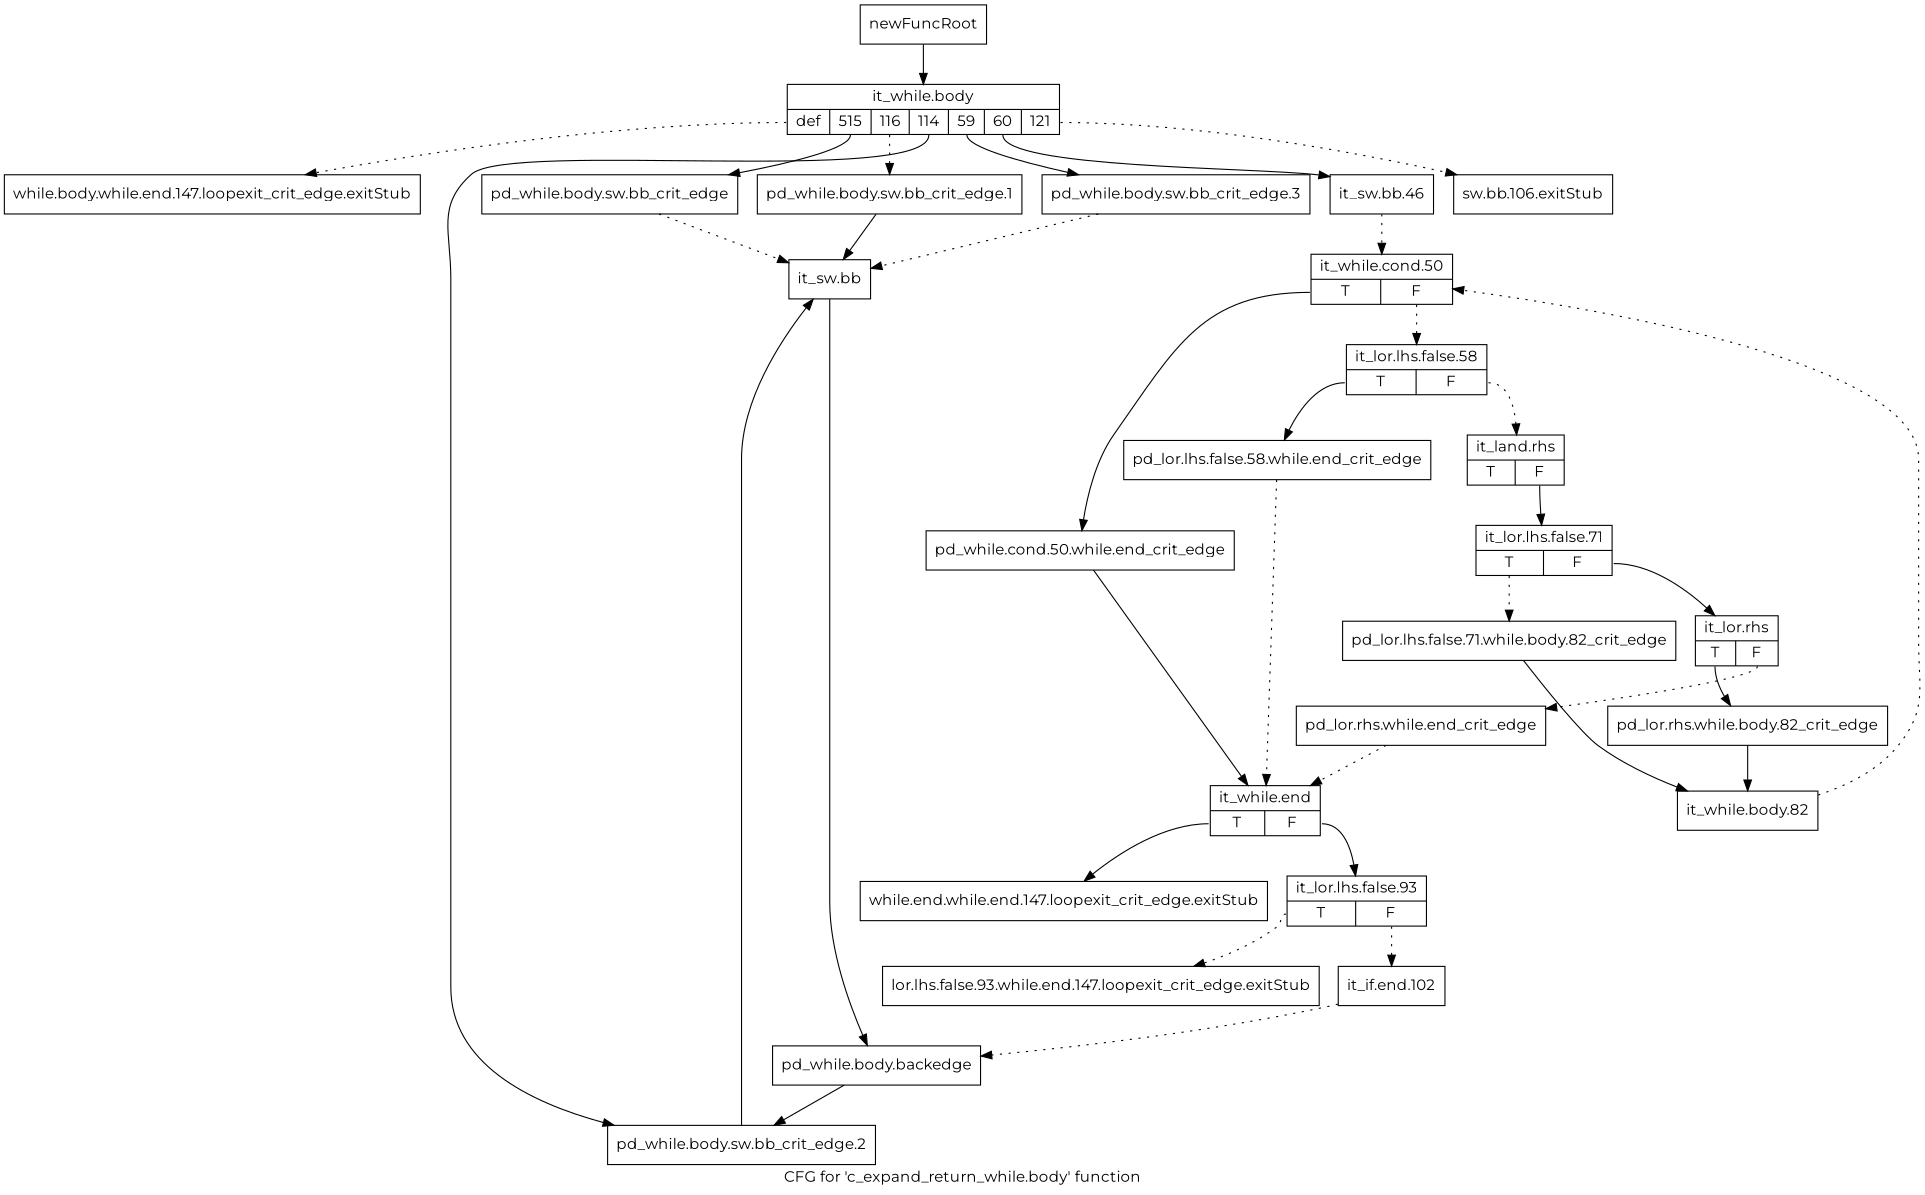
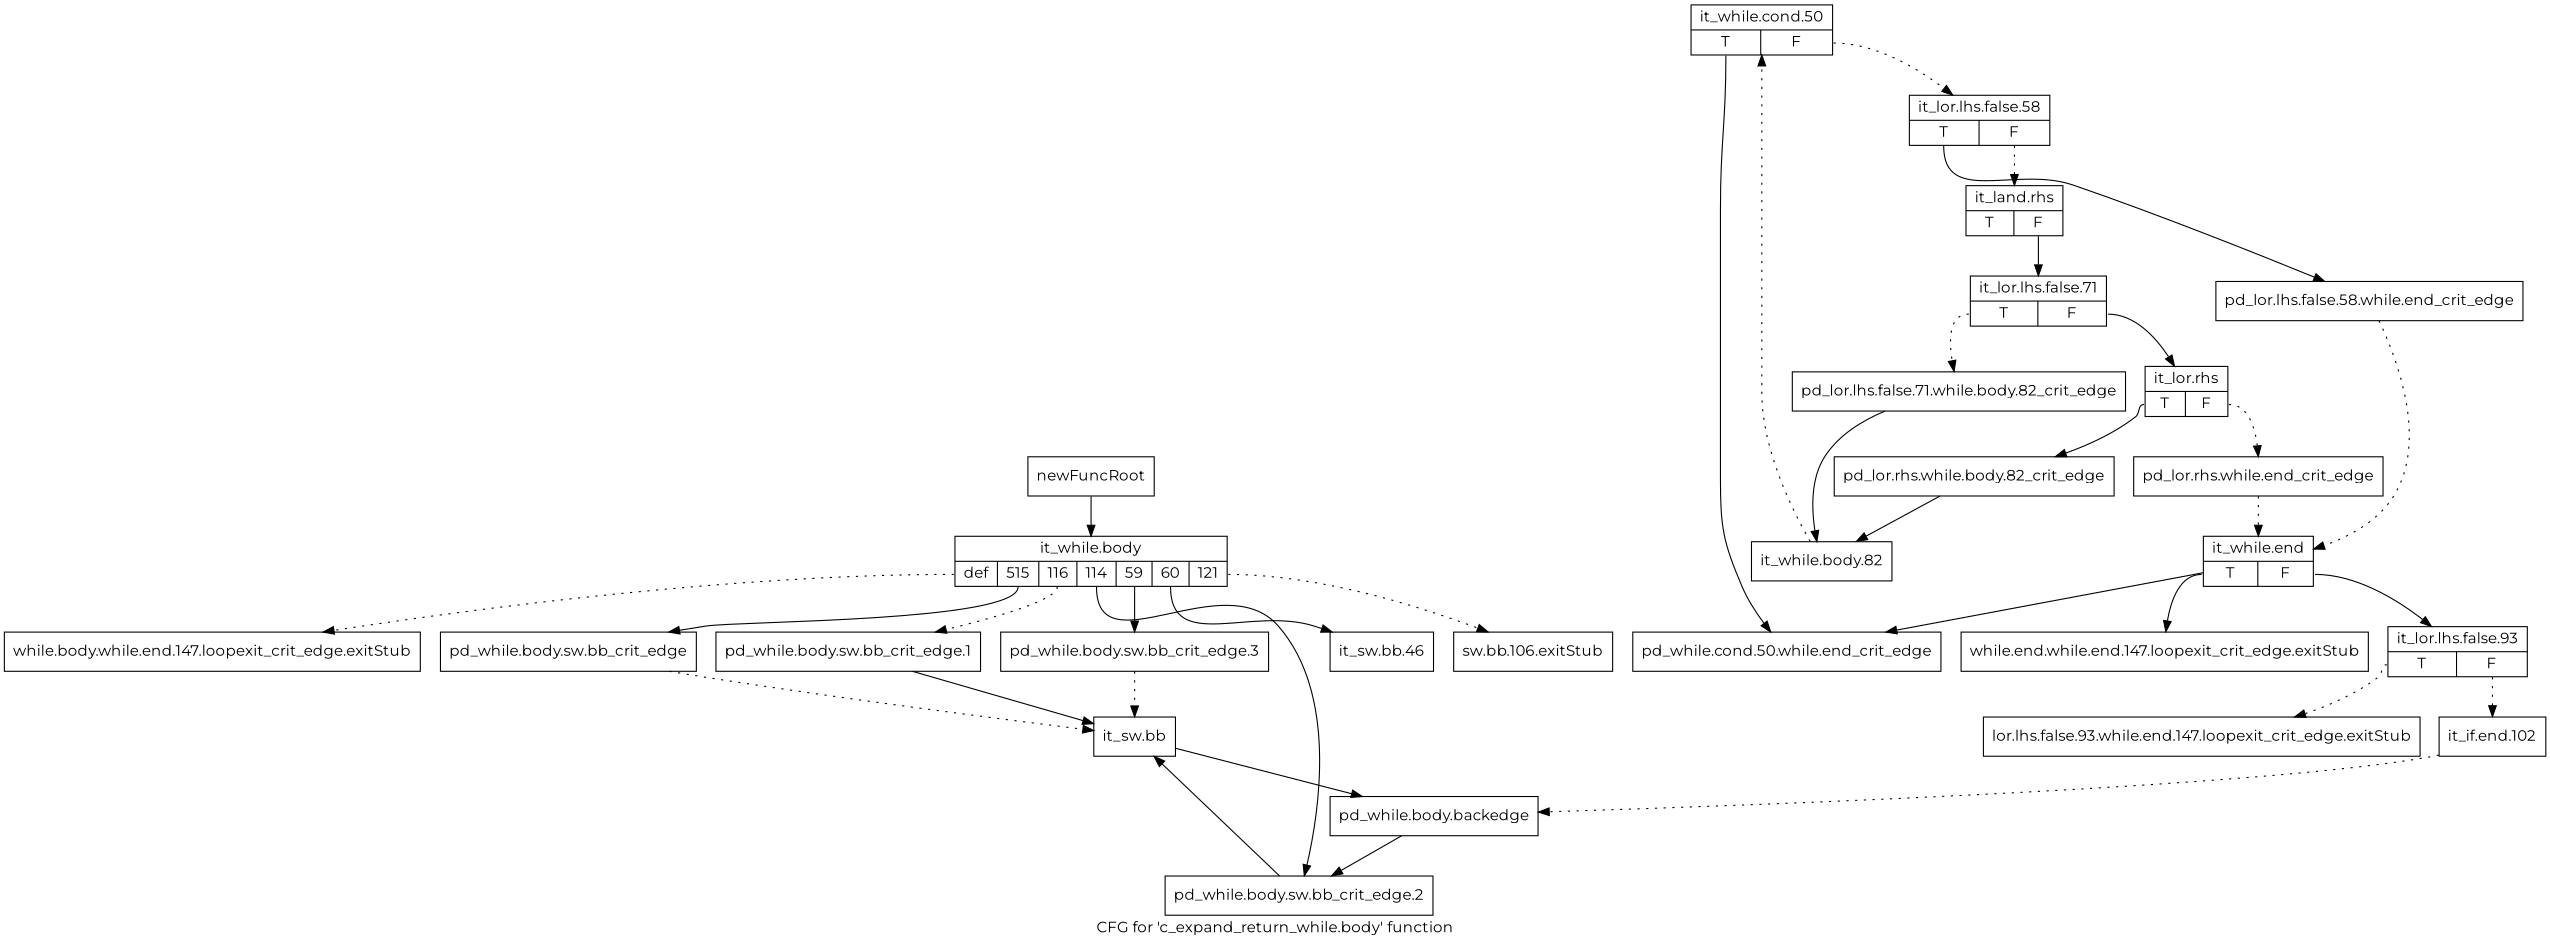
edge "it_sw.bb.46" -> "it_while.cond.50": removed
edge "pd_while.cond.50.while.end_crit_edge" -> "it_while.end": reversed
